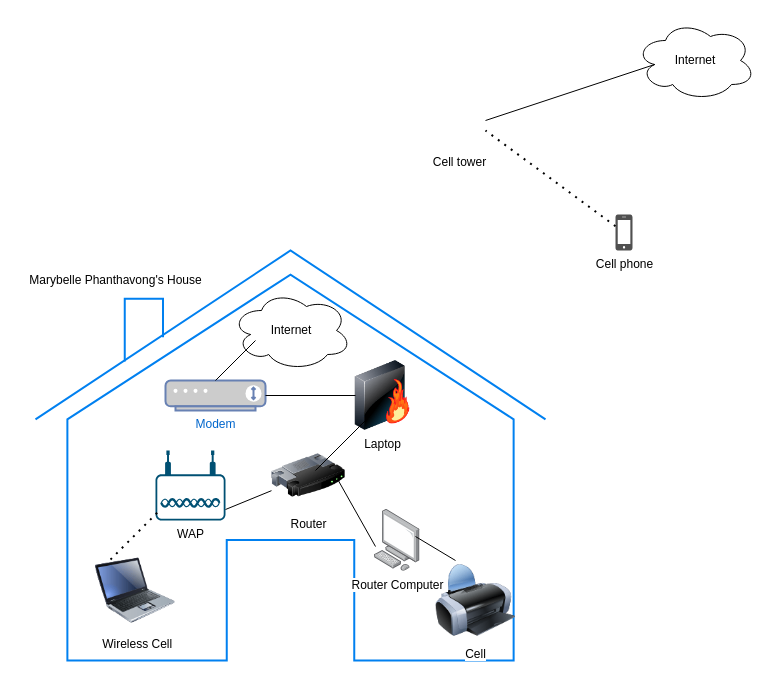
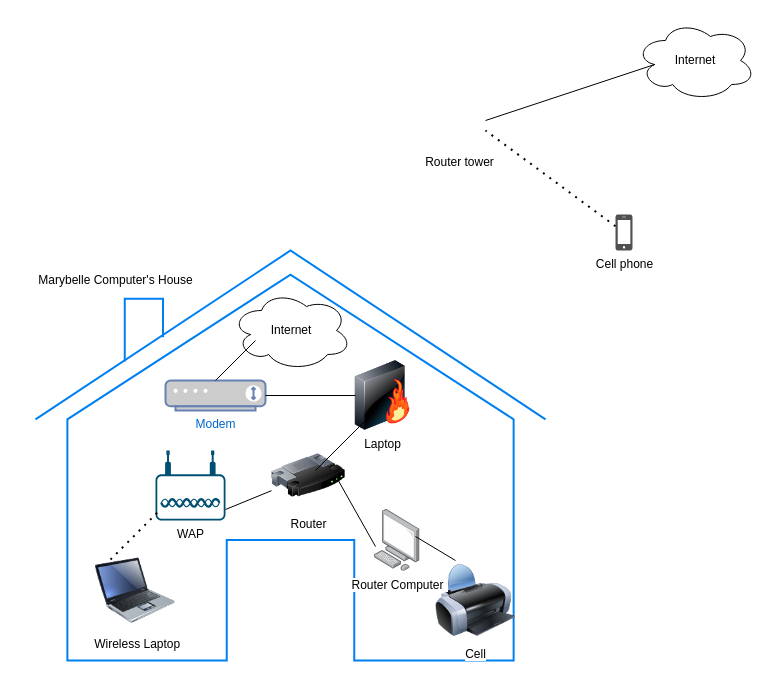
node "Cell tower": label "Cell tower" -> "Router tower"
node "Marybelle Phanthavong's House": label "Marybelle Phanthavong's House" -> "Marybelle Computer's House"
node "Wireless Cell": label "Wireless Cell" -> "Wireless Laptop"
